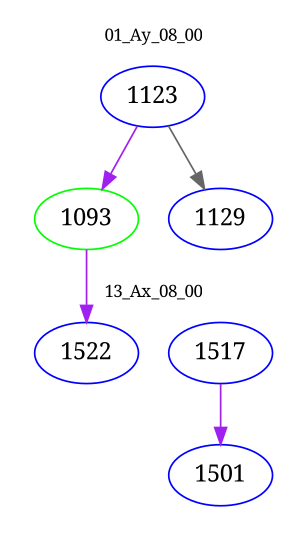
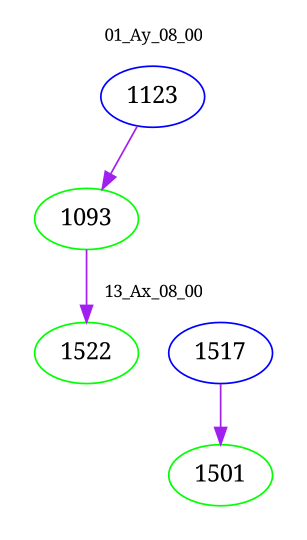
node "1129": removed
node "1522": color blue -> green
node "1501": color blue -> green
